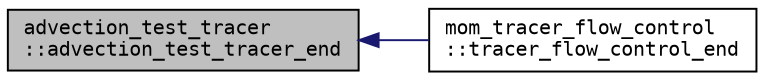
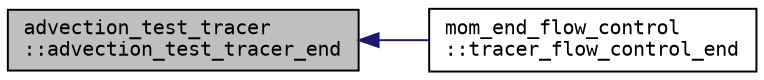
node "mom_tracer_flow_control ::tracer_flow_control_end": label "mom_tracer_flow_control ::tracer_flow_control_end" -> "mom_end_flow_control ::tracer_flow_control_end"
